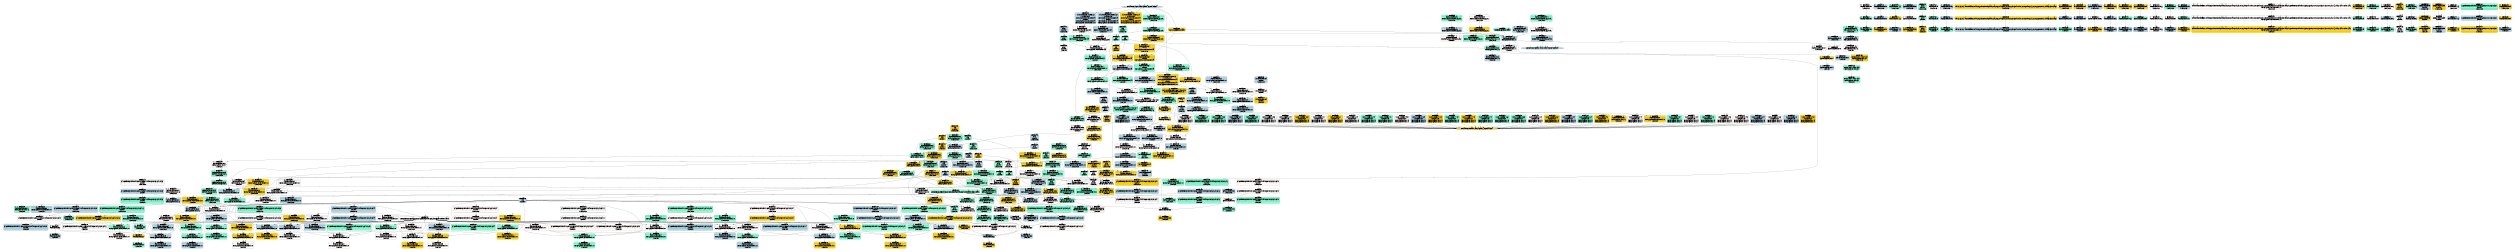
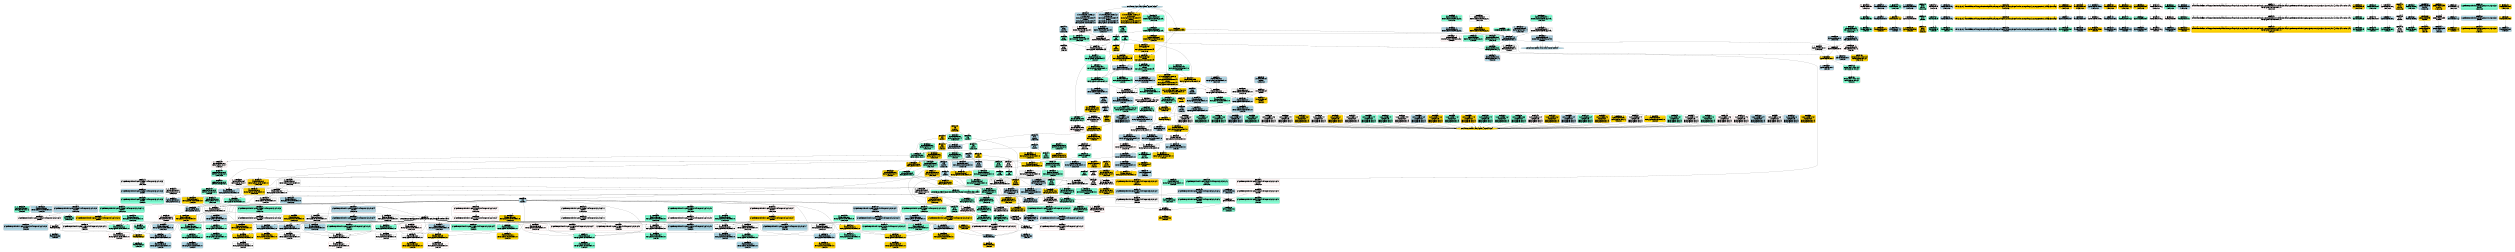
node "CE0x3f98ea0": text "*SummSource*" -> "*MultipleSource*"
